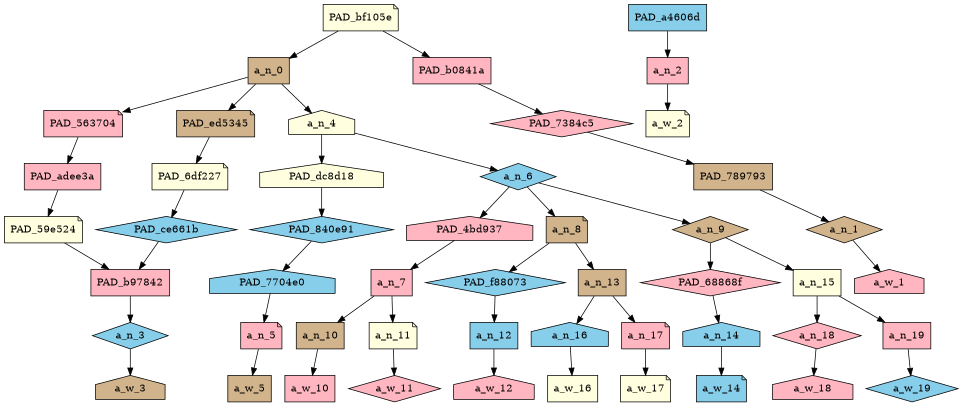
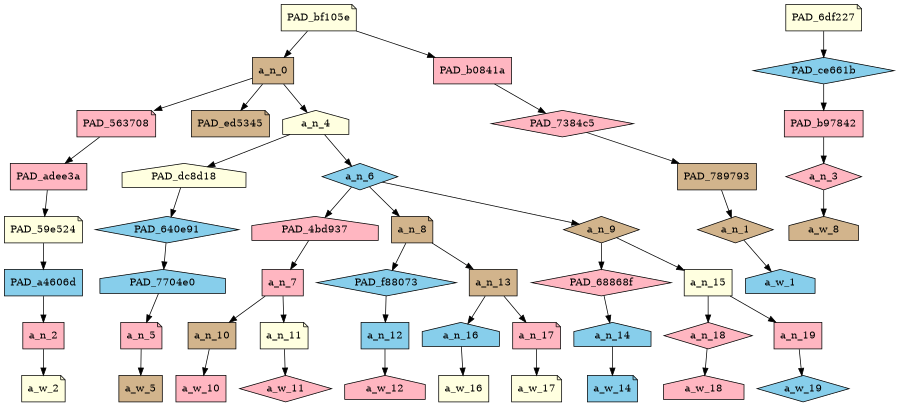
node "PAD_563704": label "PAD_563704" -> "PAD_563708"
edge "PAD_ed5345" -> "PAD_6df227": removed
node "PAD_840e91": label "PAD_840e91" -> "PAD_640e91"
edge "PAD_59e524" -> "PAD_b97842": now "PAD_59e524" -> "PAD_a4606d"
node "a_w_1": fillcolor lightpink -> skyblue
node "a_n_3": fillcolor skyblue -> lightpink
node "a_w_3": label "a_w_3" -> "a_w_8"
